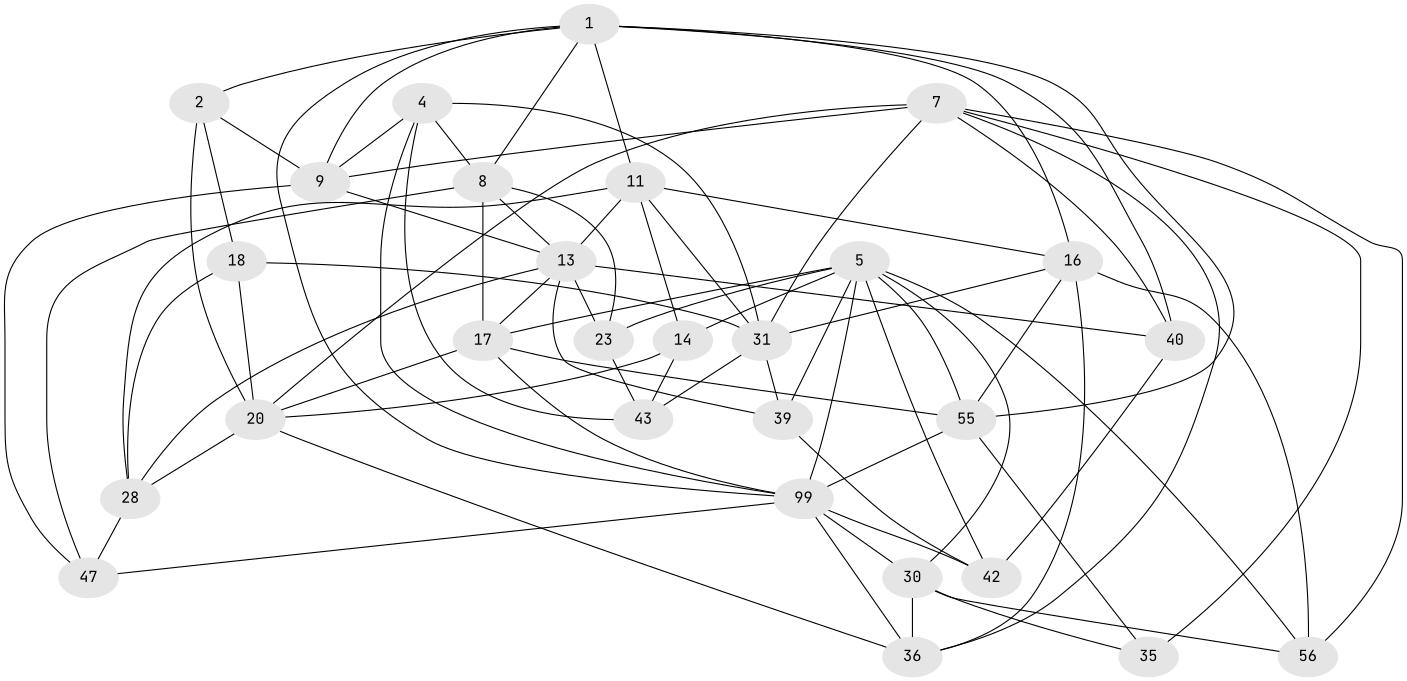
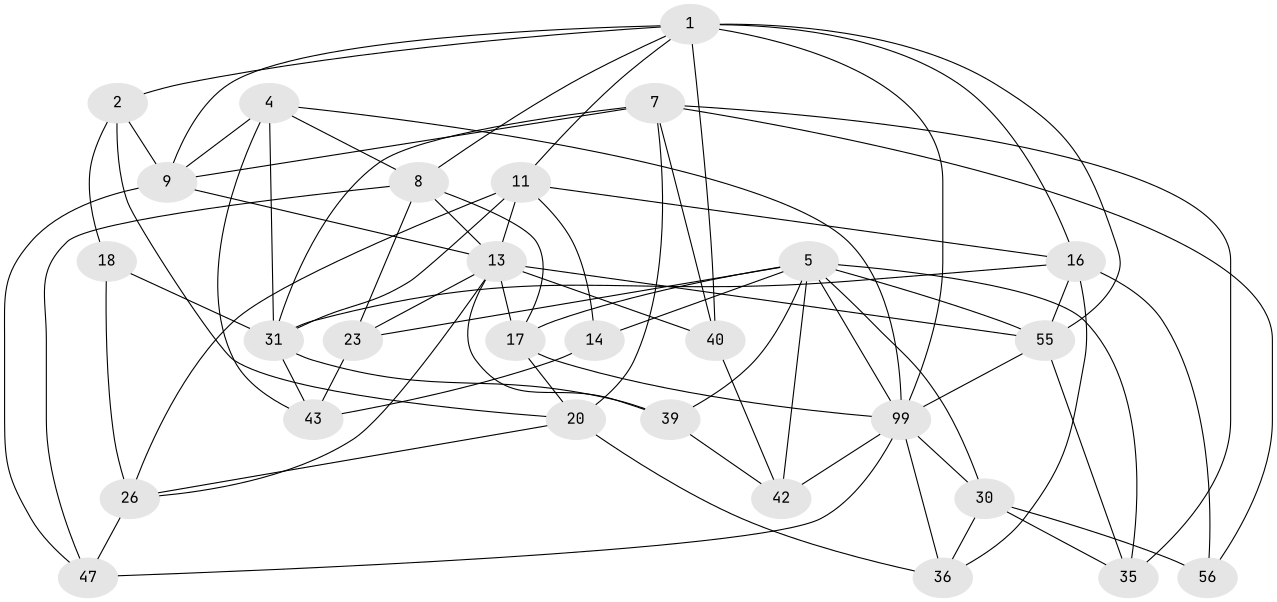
edge "18" -- "20": removed
edge "7" -- "36": removed
edge "17" -- "55": now "13" -- "55"
edge "14" -- "20": removed
edge "5" -- "56": now "5" -- "35"
node "28": label "28" -> "26"
